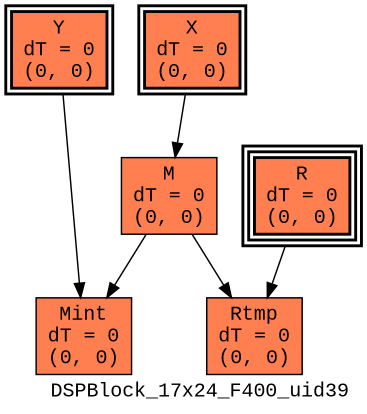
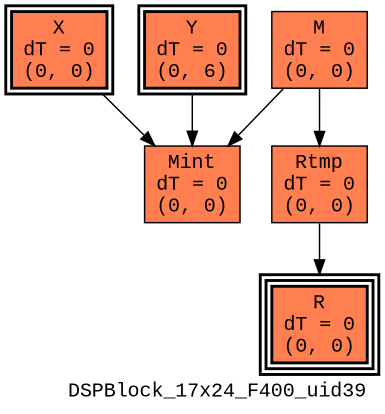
node "Y dT = 0 (0, 0)": label "Y dT = 0 (0, 0)" -> "Y dT = 0 (0, 6)"
edge "X dT = 0 (0, 0)" -> "M dT = 0 (0, 0)": now "X dT = 0 (0, 0)" -> "Mint dT = 0 (0, 0)"
edge "R dT = 0 (0, 0)" -> "Rtmp dT = 0 (0, 0)": reversed
